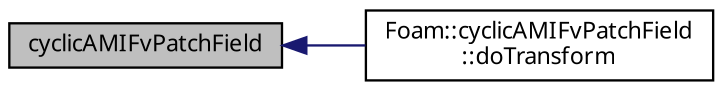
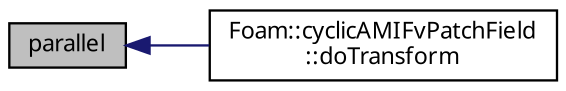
node "cyclicAMIFvPatchField": label "cyclicAMIFvPatchField" -> "parallel"
